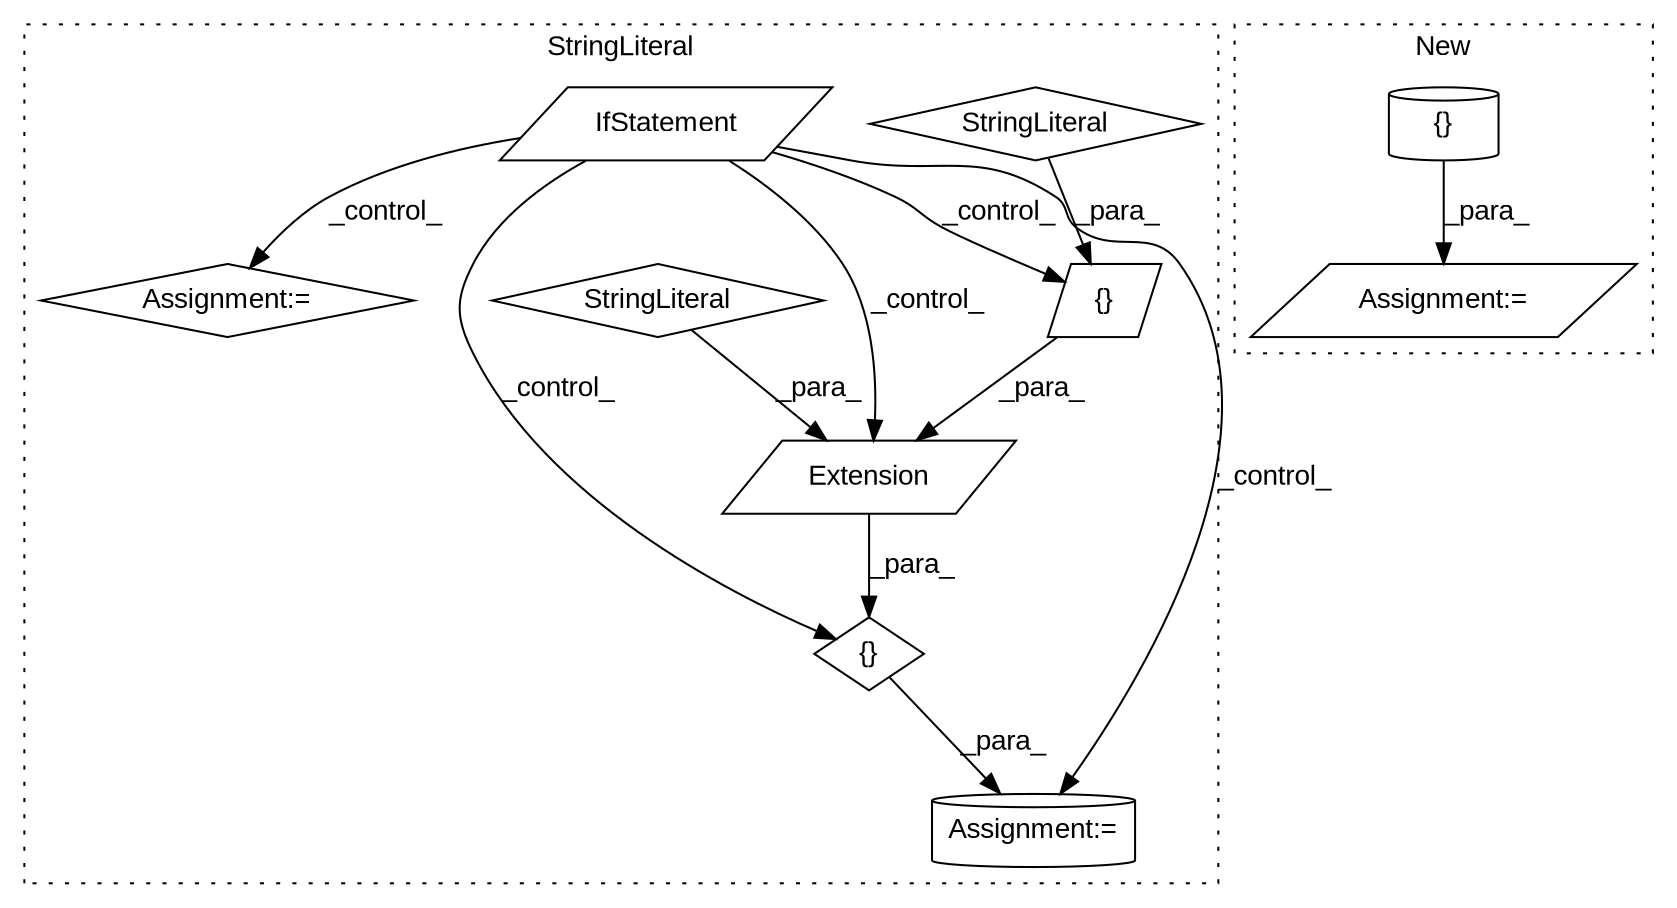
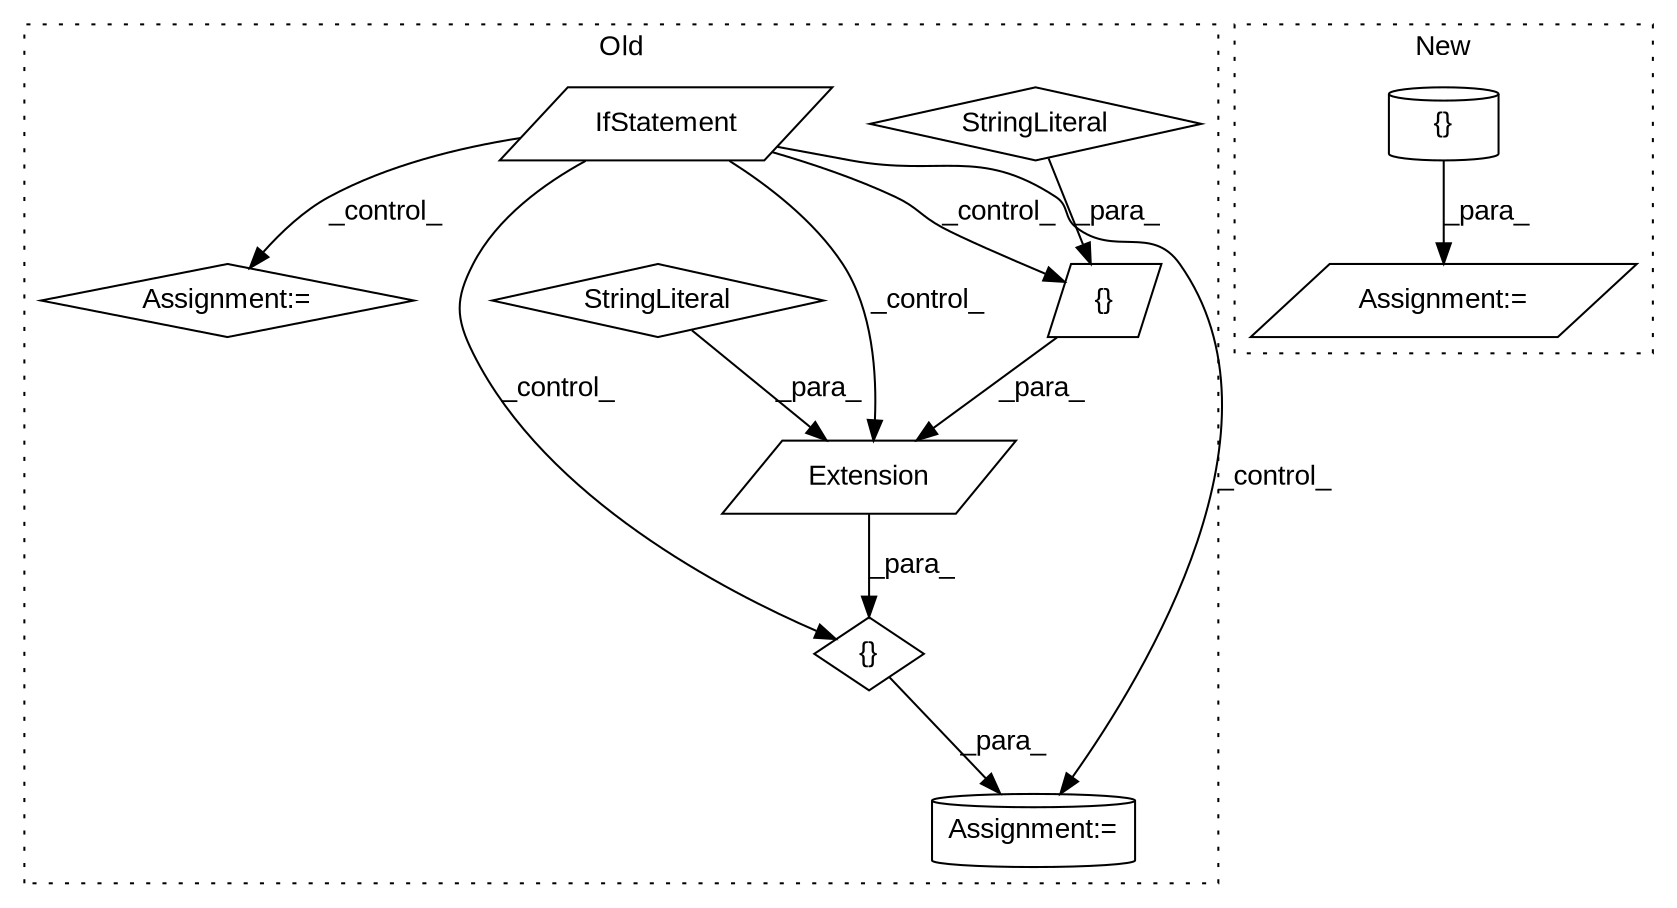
cluster "StringLiteral": label "StringLiteral" -> "Old"
